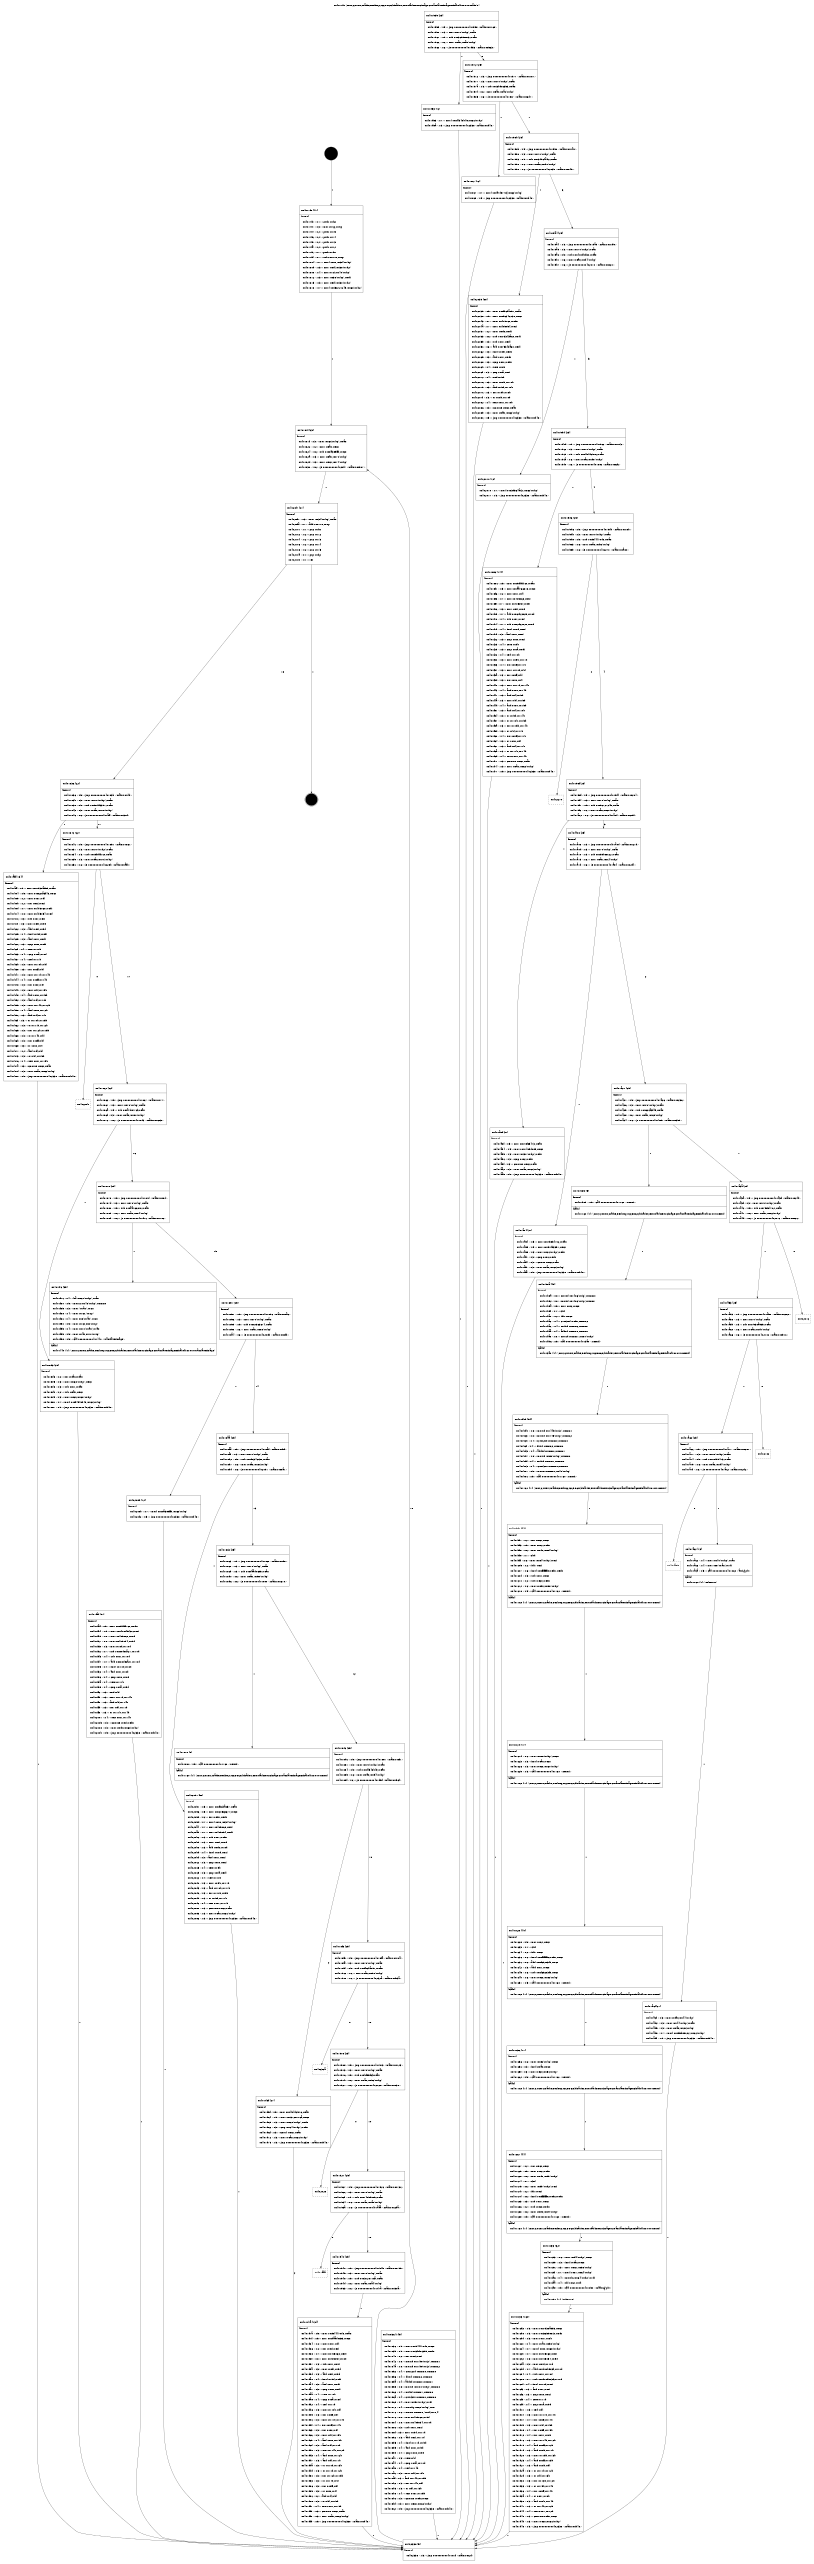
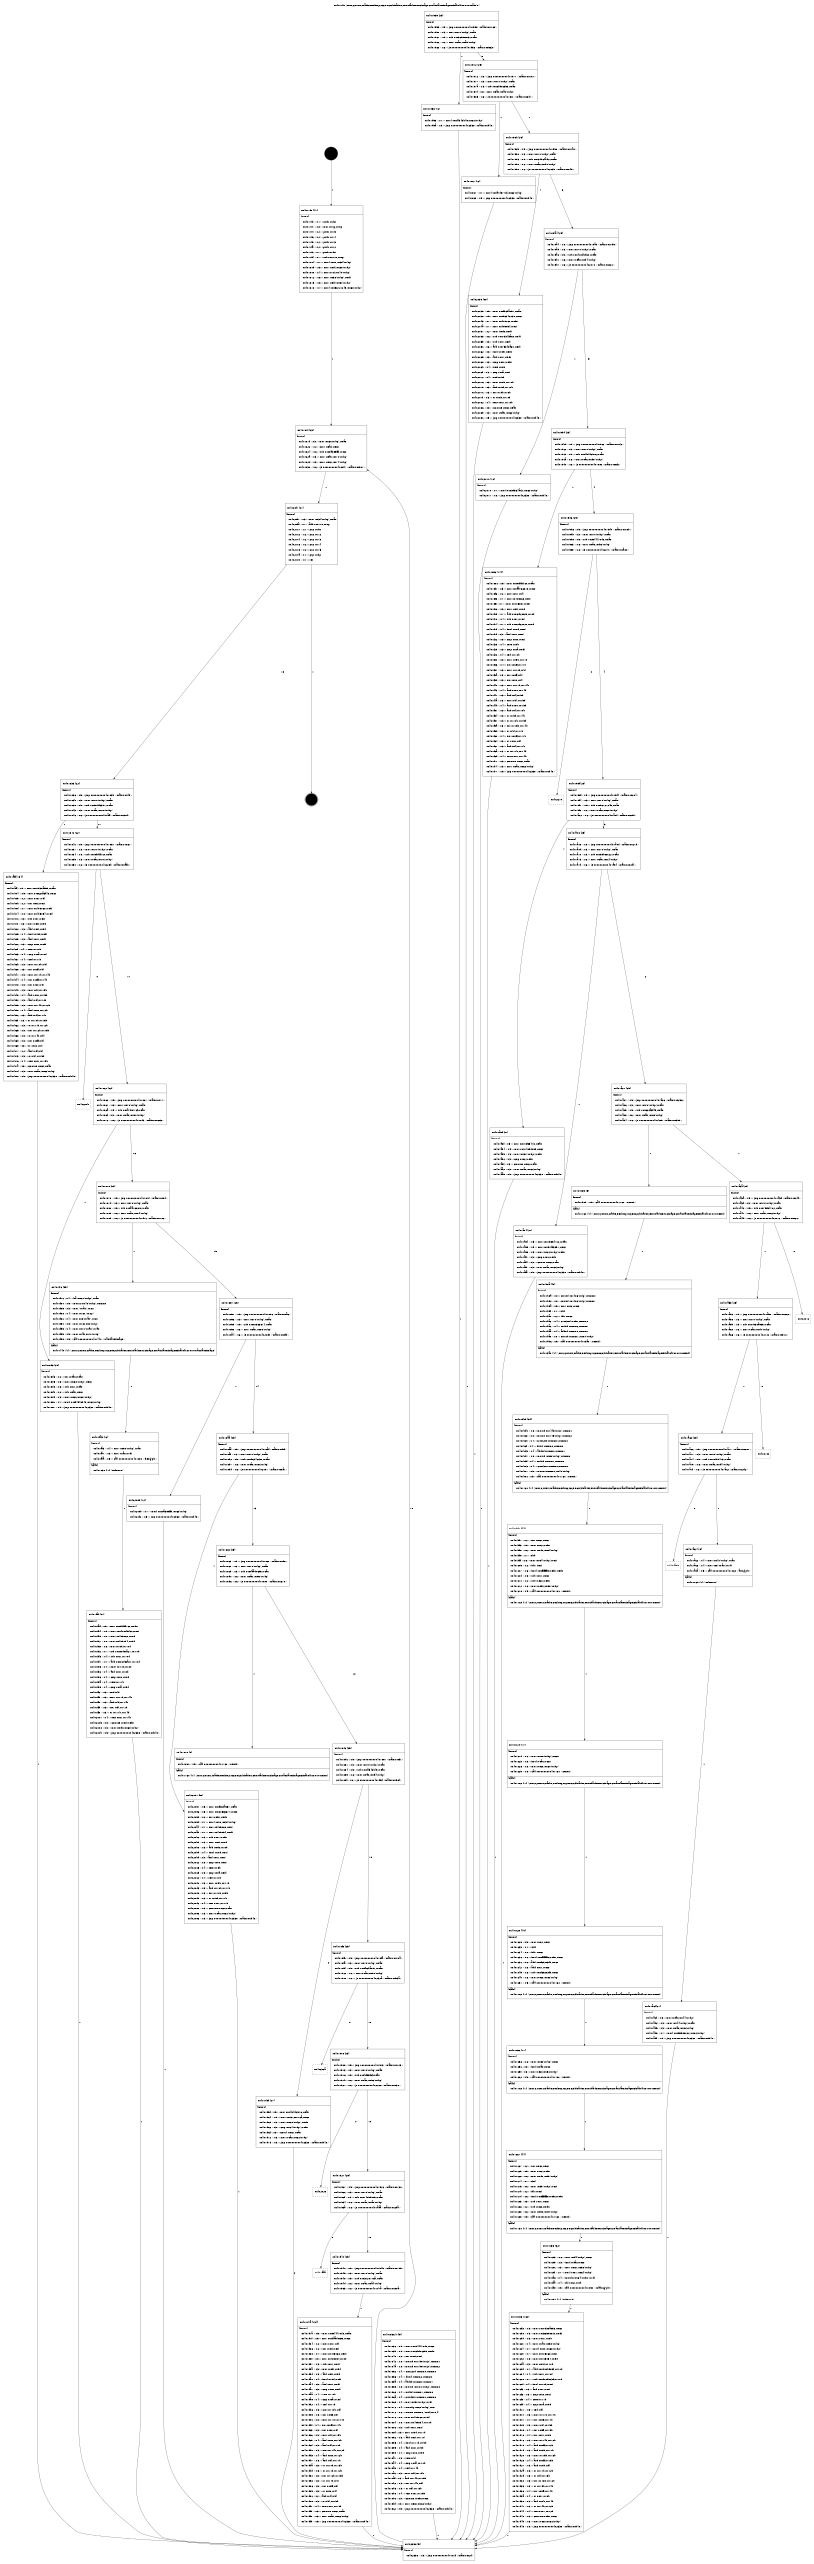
node "0x401fa3 [12]": added
